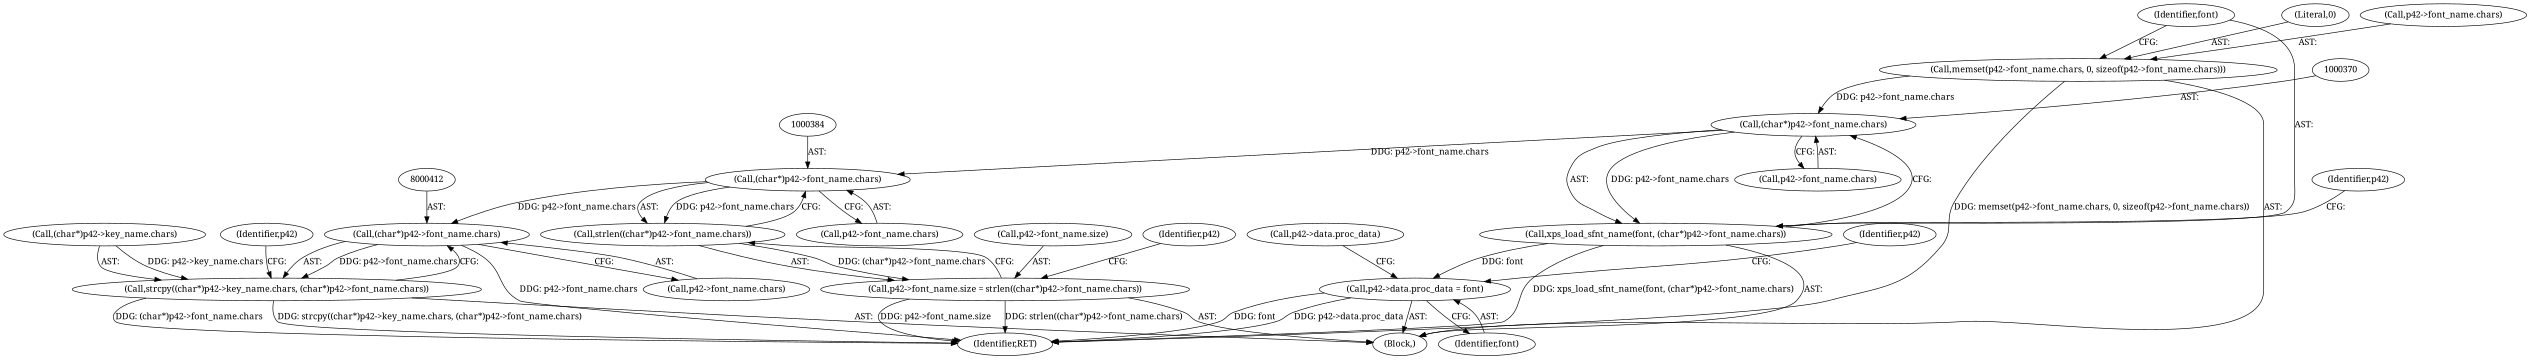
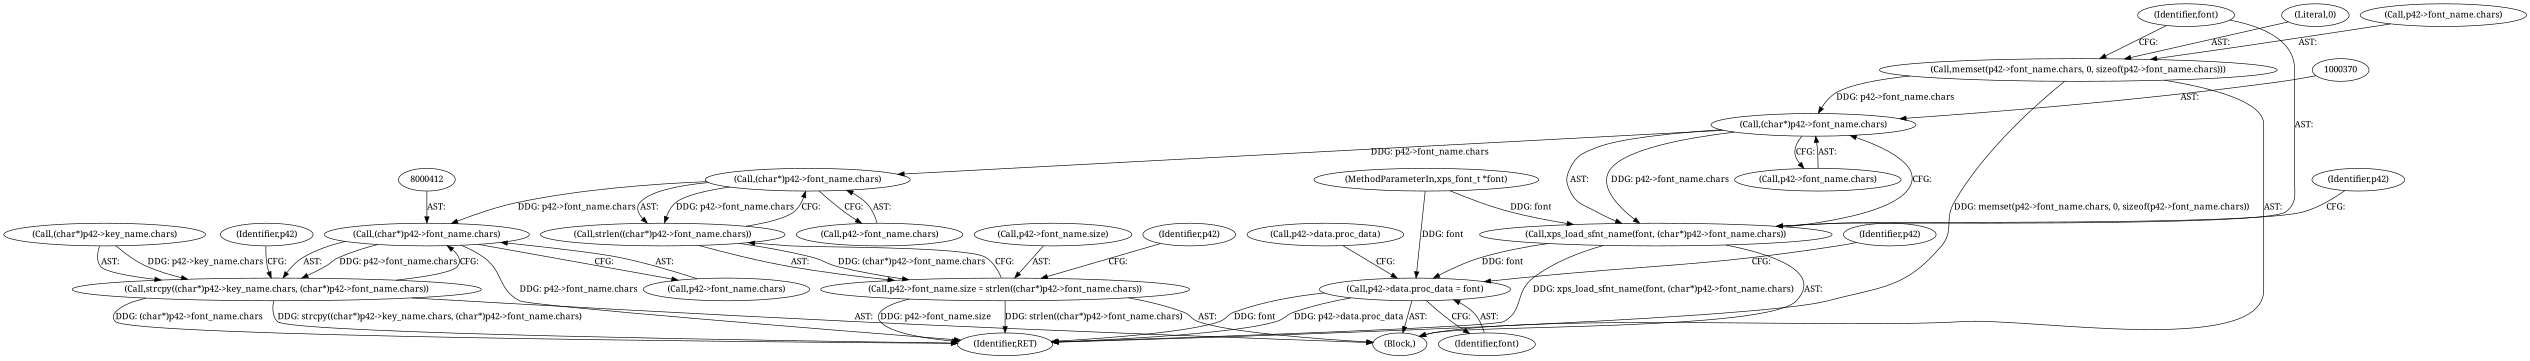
node "1000384": removed
node "(MethodParameterIn,xps_font_t *font)": added
